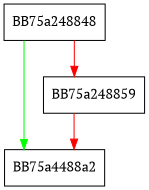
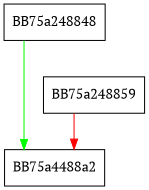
edge "BB75a248848" -> "BB75a248859": removed
